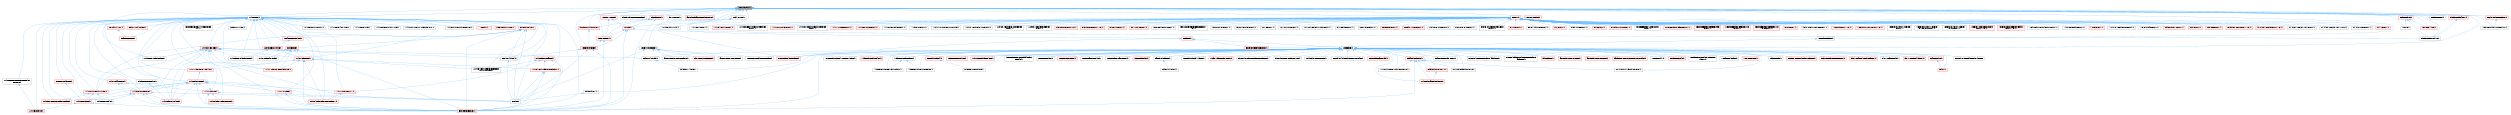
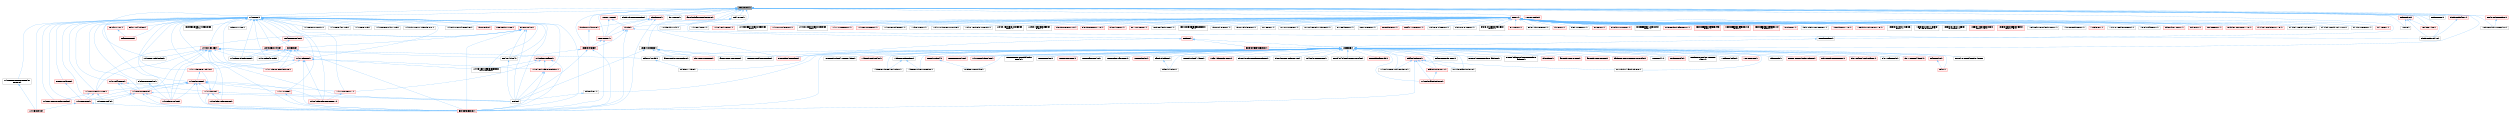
node "Details.h": label "Details.h" -> "ChaosCache.h"
